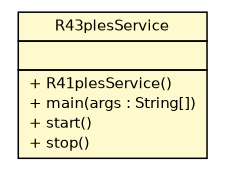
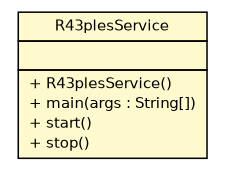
node "R43plesService": text "+ R41plesService()" -> "+ R43plesService()"
